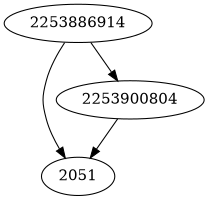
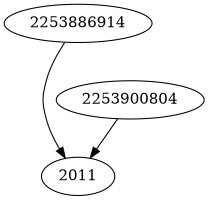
edge "2253886914" -> "2253900804": removed
node "2051": label "2051" -> "2011"
